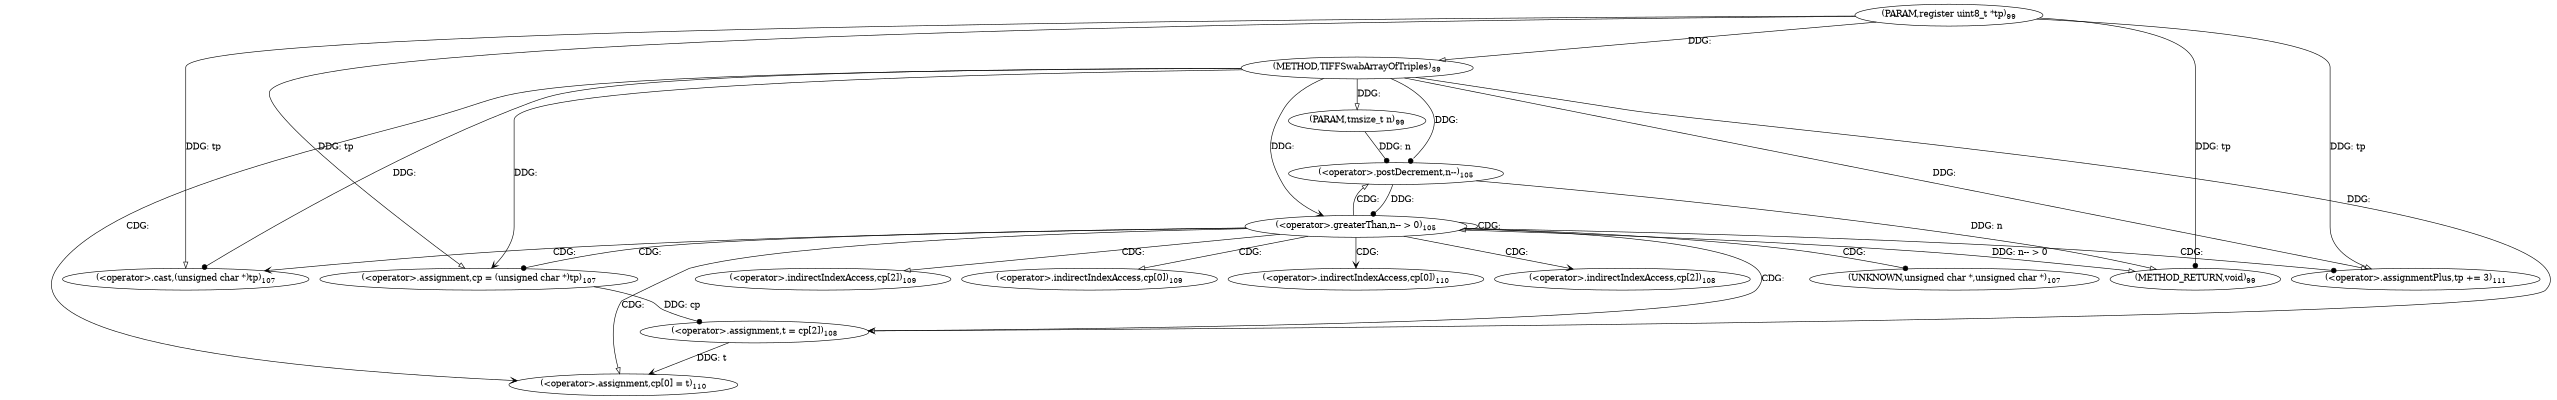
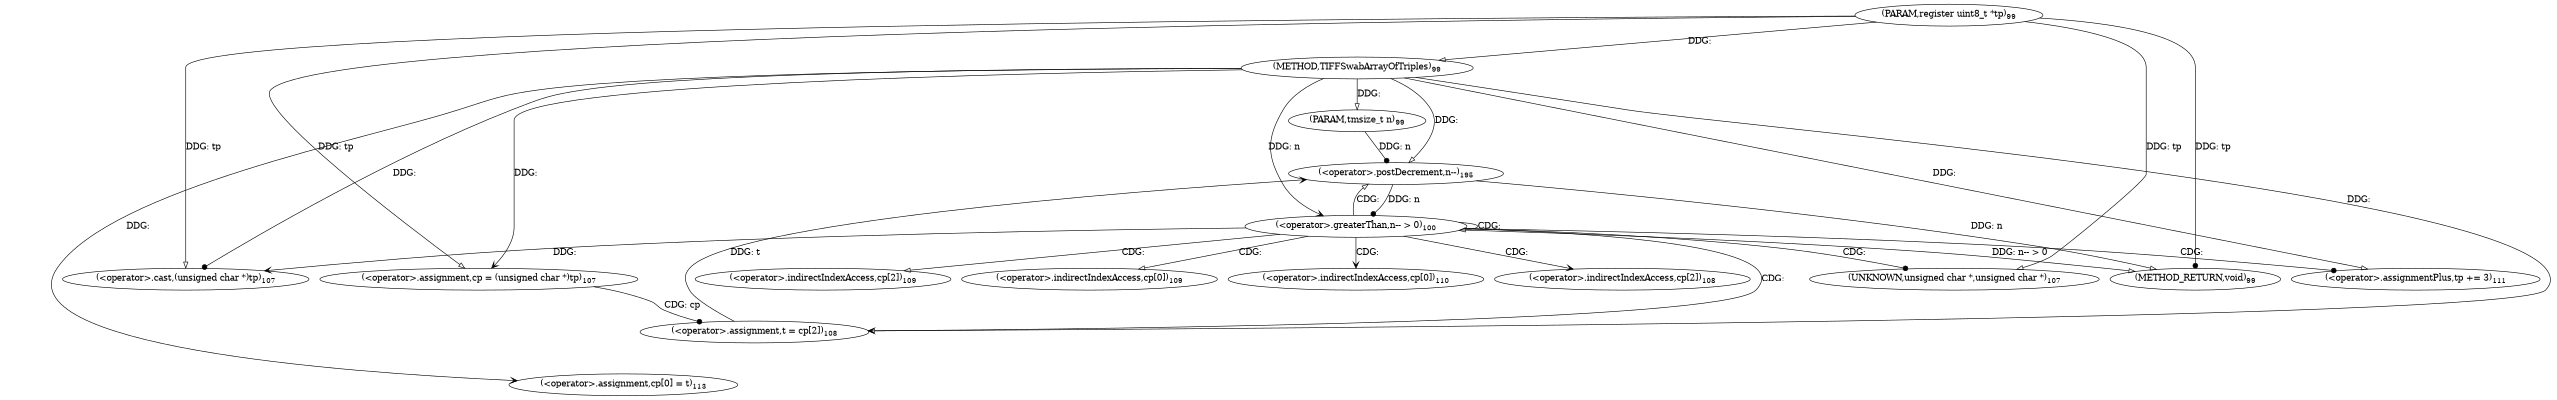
edge "(PARAM,register uint8_t *tp)" -> "(<operator>.assignmentPlus,tp += 3)": now "(PARAM,register uint8_t *tp)" -> "(UNKNOWN,unsigned char *,unsigned char *)"
node "(METHOD,TIFFSwabArrayOfTriples)": text "39" -> "99"
edge "(METHOD,TIFFSwabArrayOfTriples)" -> "(<operator>.postDecrement,n--)": arrowhead dot -> onormal
edge "(METHOD,TIFFSwabArrayOfTriples)" -> "(<operator>.greaterThan,n-- > 0)": label "DDG: " -> "DDG: n"
node "(<operator>.postDecrement,n--)": text "105" -> "195"
edge "(<operator>.postDecrement,n--)" -> "(<operator>.greaterThan,n-- > 0)": label "DDG: " -> "DDG: n"
node "(<operator>.greaterThan,n-- > 0)": text "105" -> "100"
edge "(METHOD,TIFFSwabArrayOfTriples)" -> "(<operator>.assignment,cp[0] = t)": label "CDG: " -> "DDG: "
edge "(<operator>.greaterThan,n-- > 0)" -> "(<operator>.assignment,cp = (unsigned char *)tp)": removed, label "CDG:"
edge "(<operator>.greaterThan,n-- > 0)" -> "(<operator>.assignment,cp[0] = t)": removed, label "CDG:"
edge "(<operator>.greaterThan,n-- > 0)" -> "(<operator>.cast,(unsigned char *)tp)": label "CDG: " -> "DDG: "
edge "(<operator>.assignment,cp = (unsigned char *)tp)" -> "(<operator>.assignment,t = cp[2])": label "DDG: cp" -> "CDG: cp"
edge "(<operator>.assignment,t = cp[2])" -> "(<operator>.assignment,cp[0] = t)": now "(<operator>.assignment,t = cp[2])" -> "(<operator>.postDecrement,n--)"
node "(<operator>.assignment,cp[0] = t)": text "110" -> "113"
